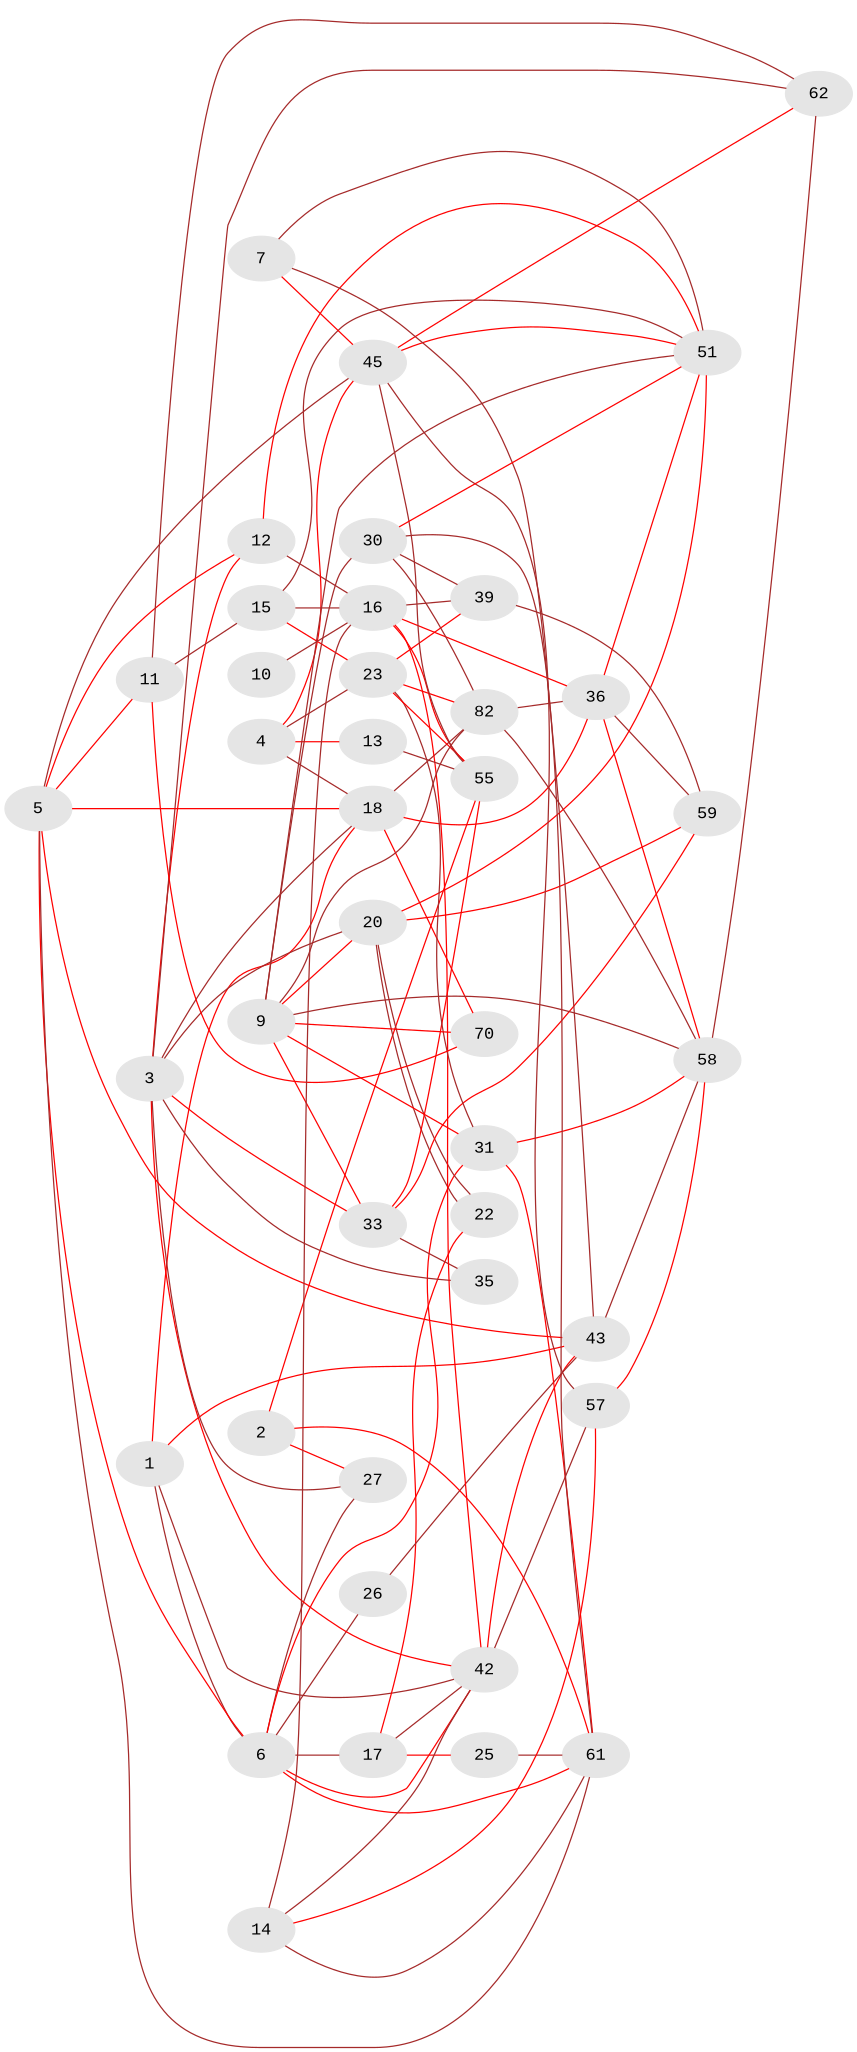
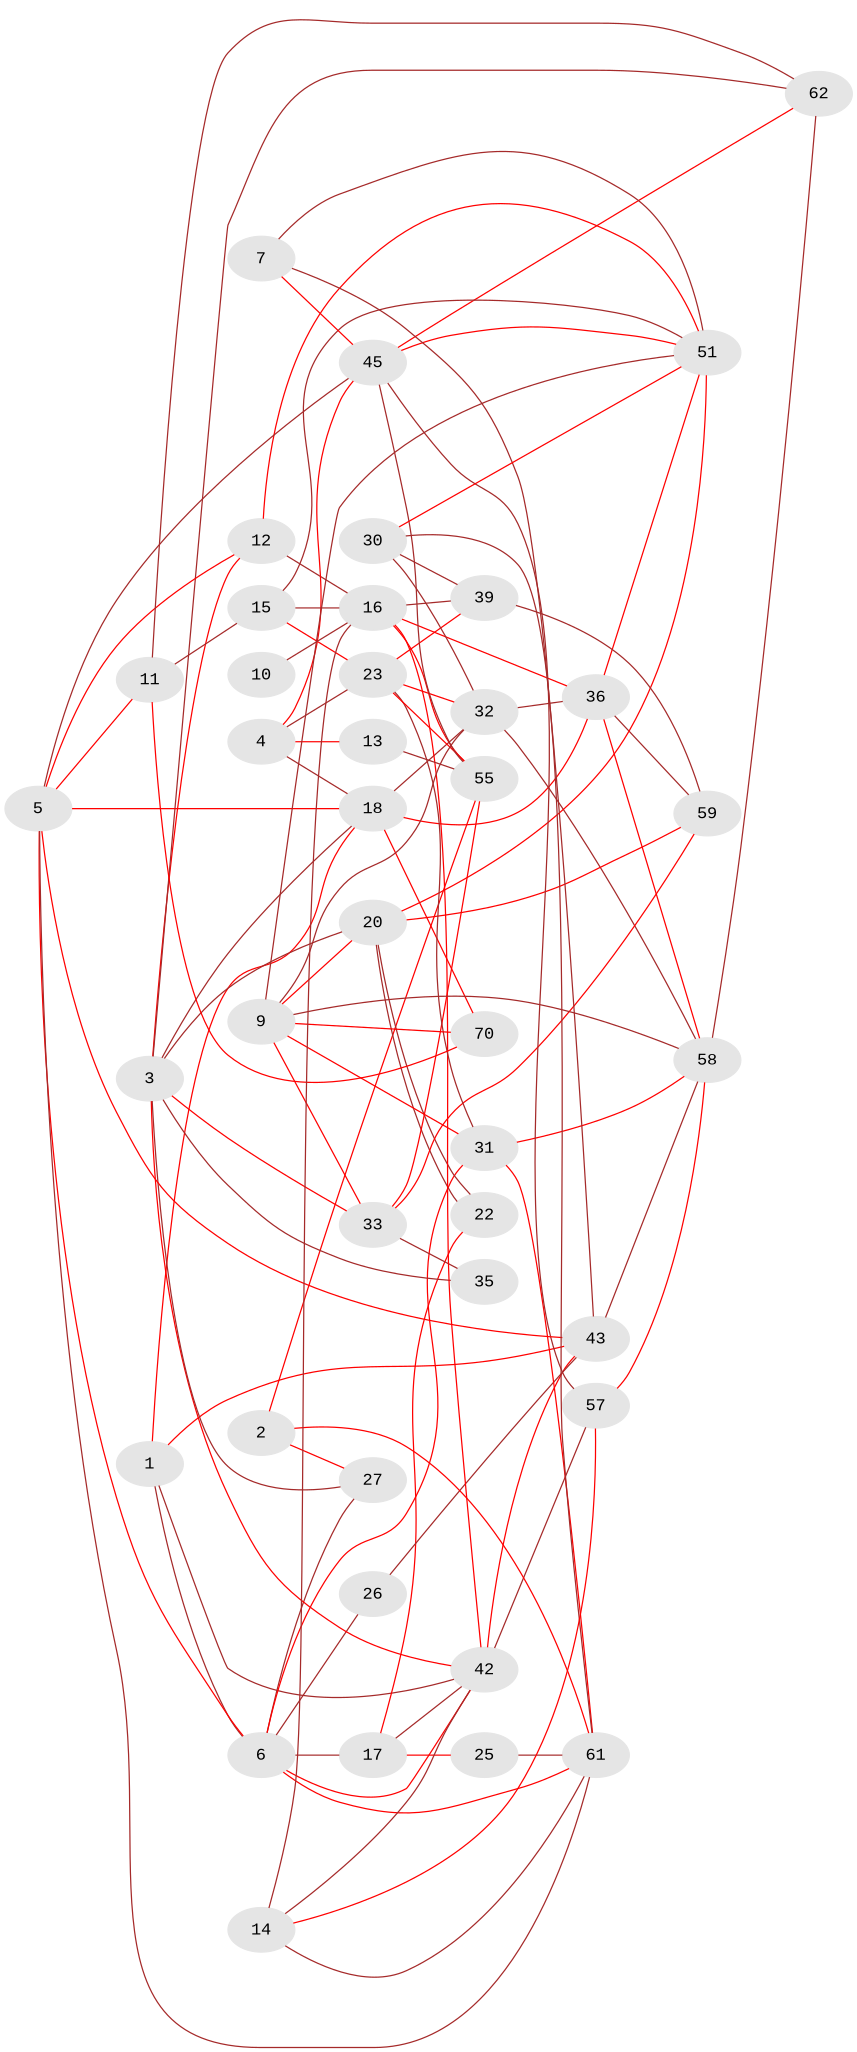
node "82": label "82" -> "32"
edge "30" -- "9": removed
